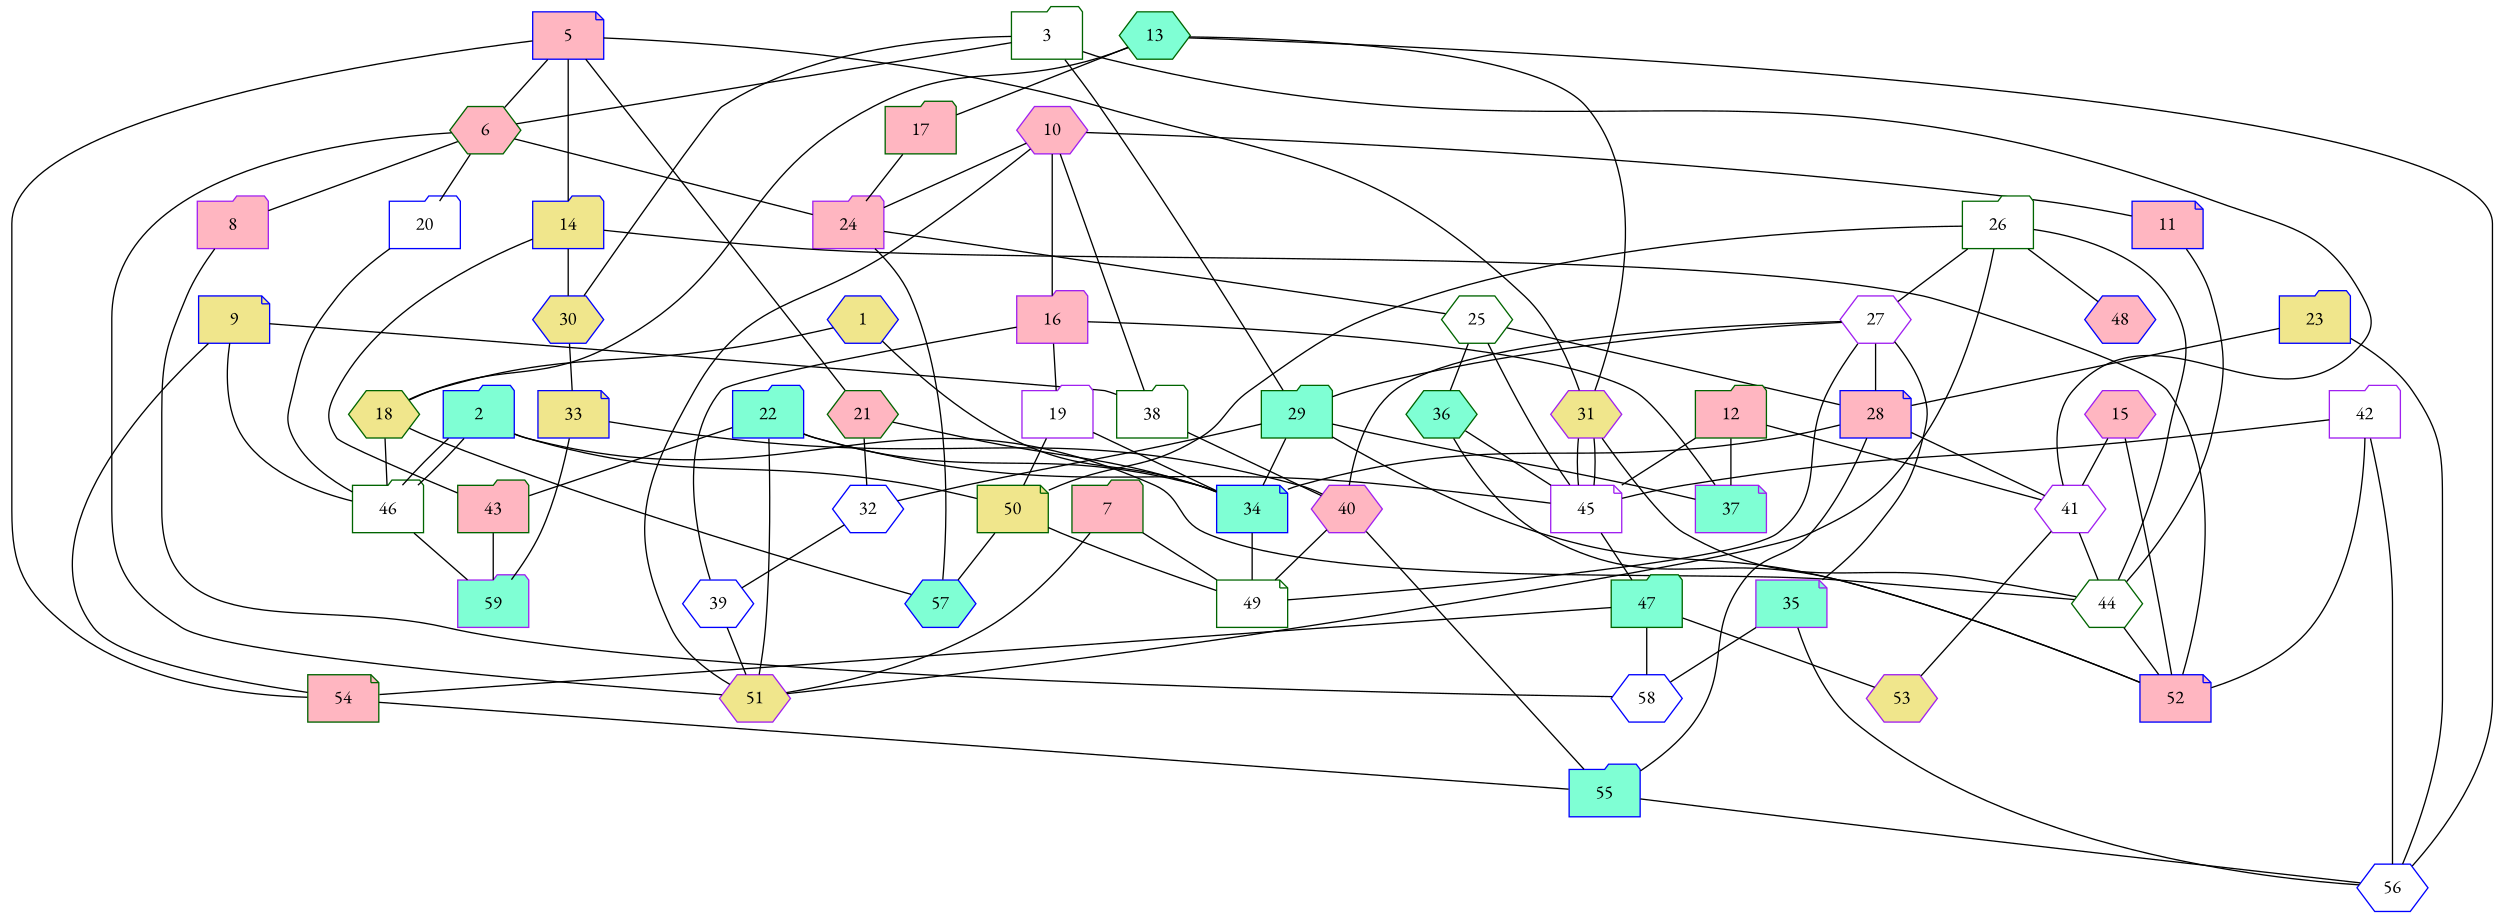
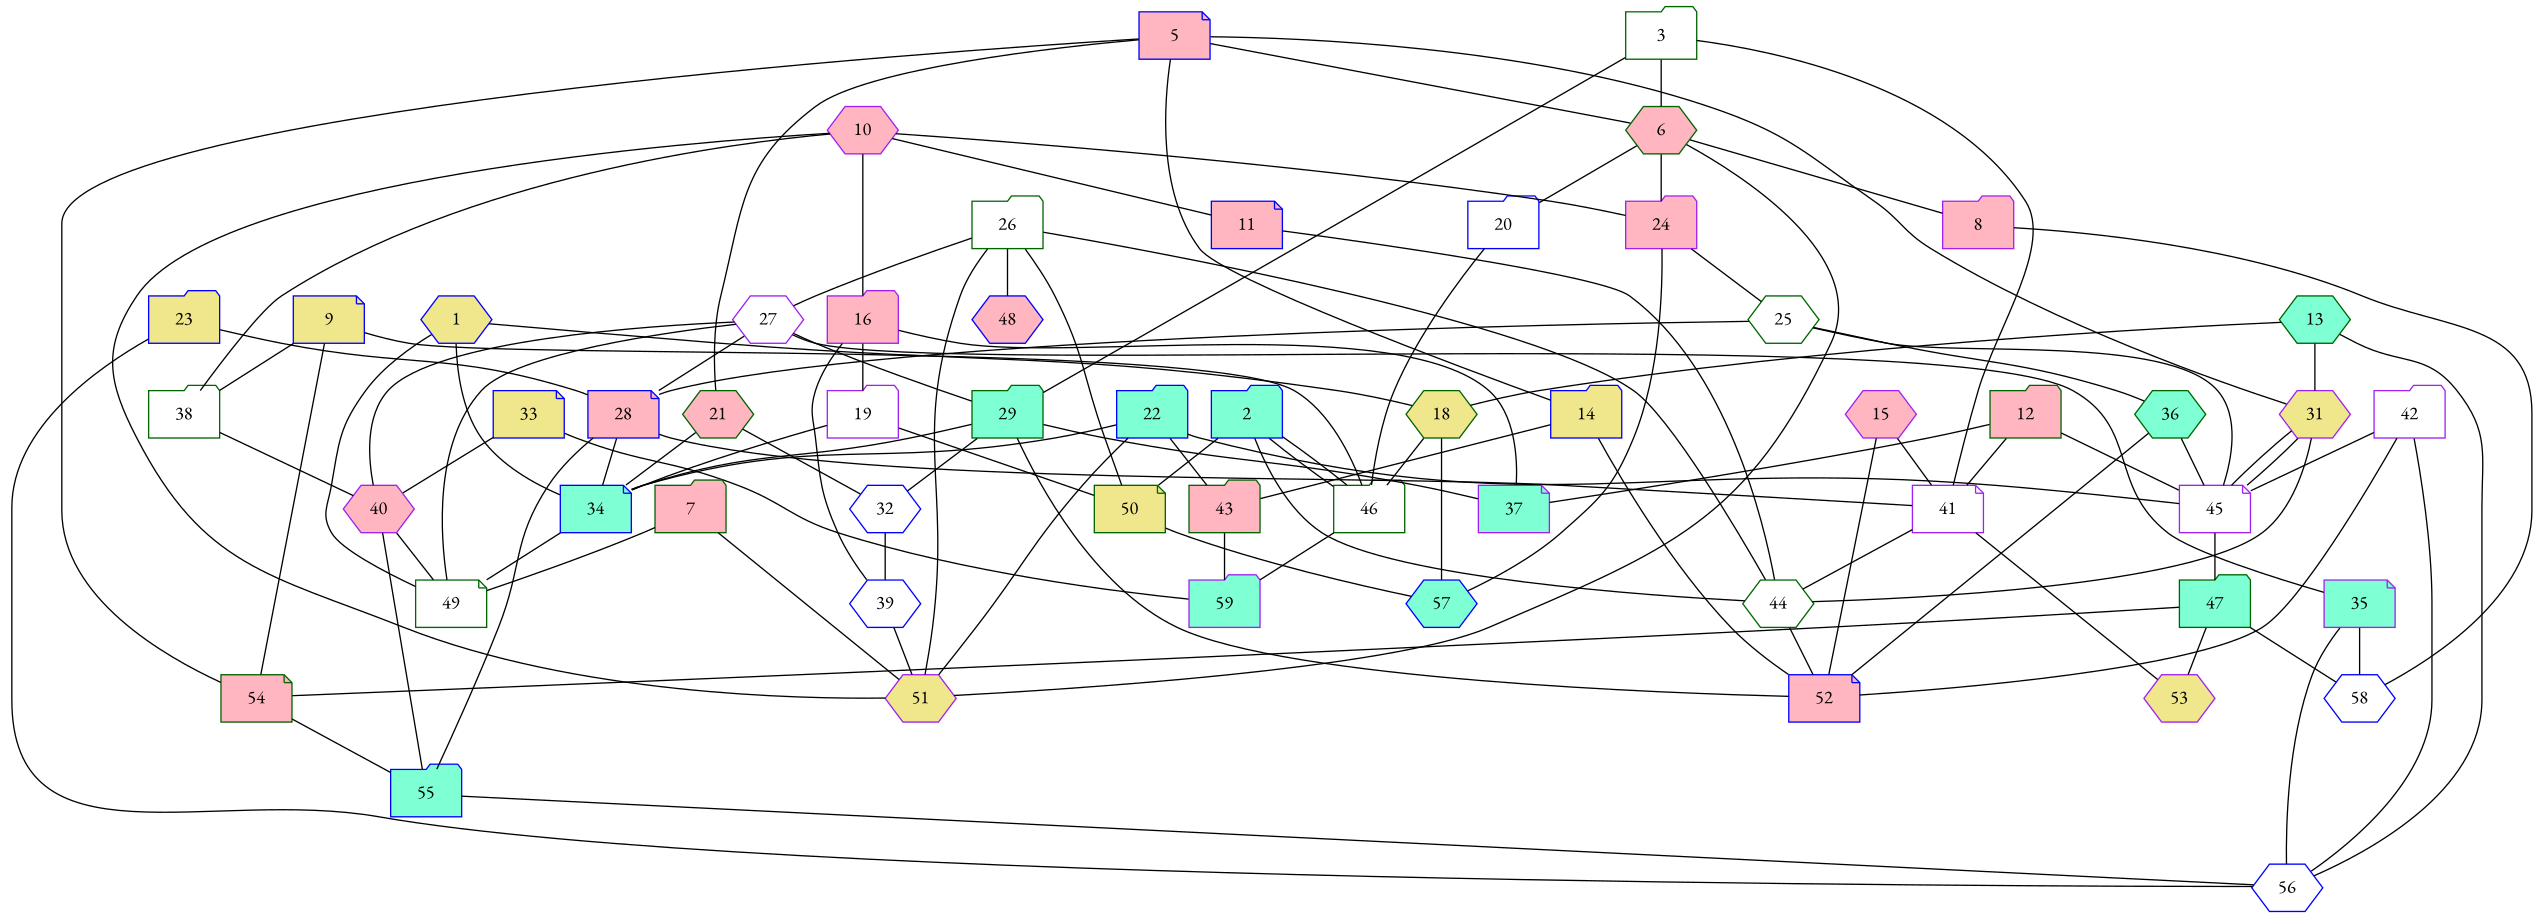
node "17": removed
node "30": removed
node "41": shape hexagon -> note
edge "50" -- "49": now "1" -- "49"
